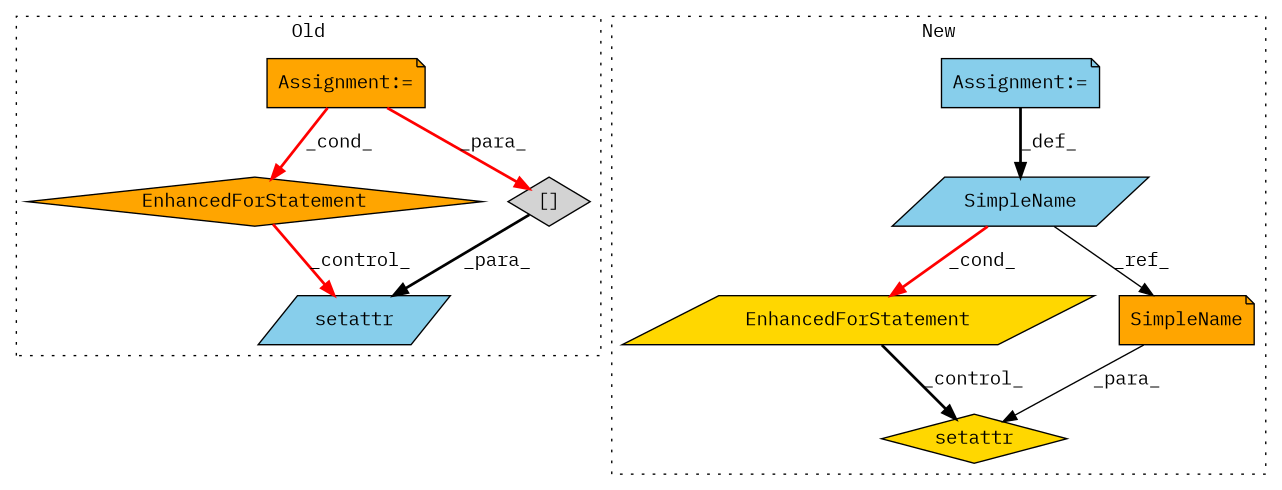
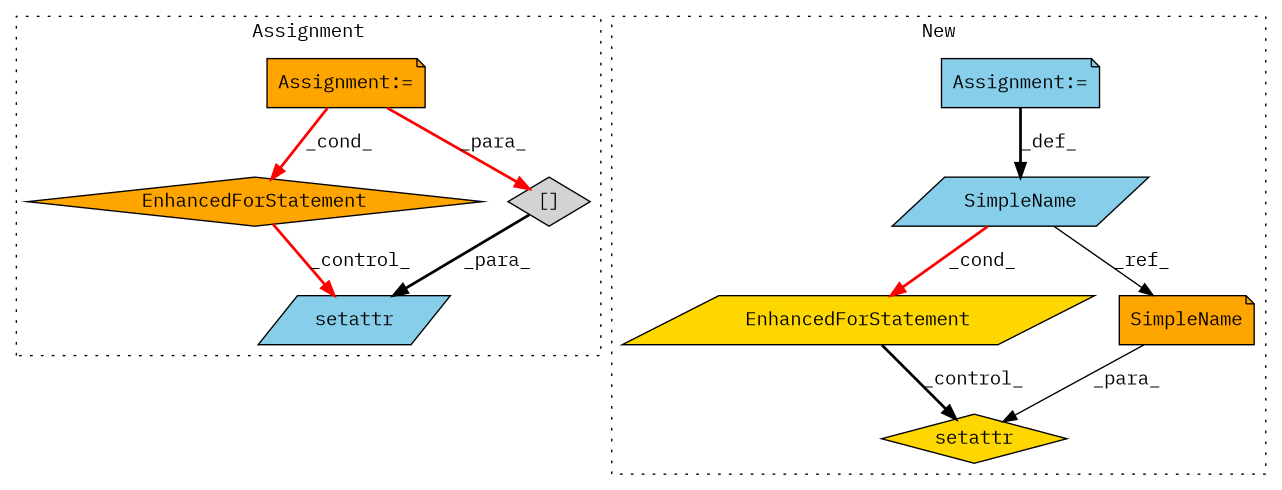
cluster "Old": label "Old" -> "Assignment"
